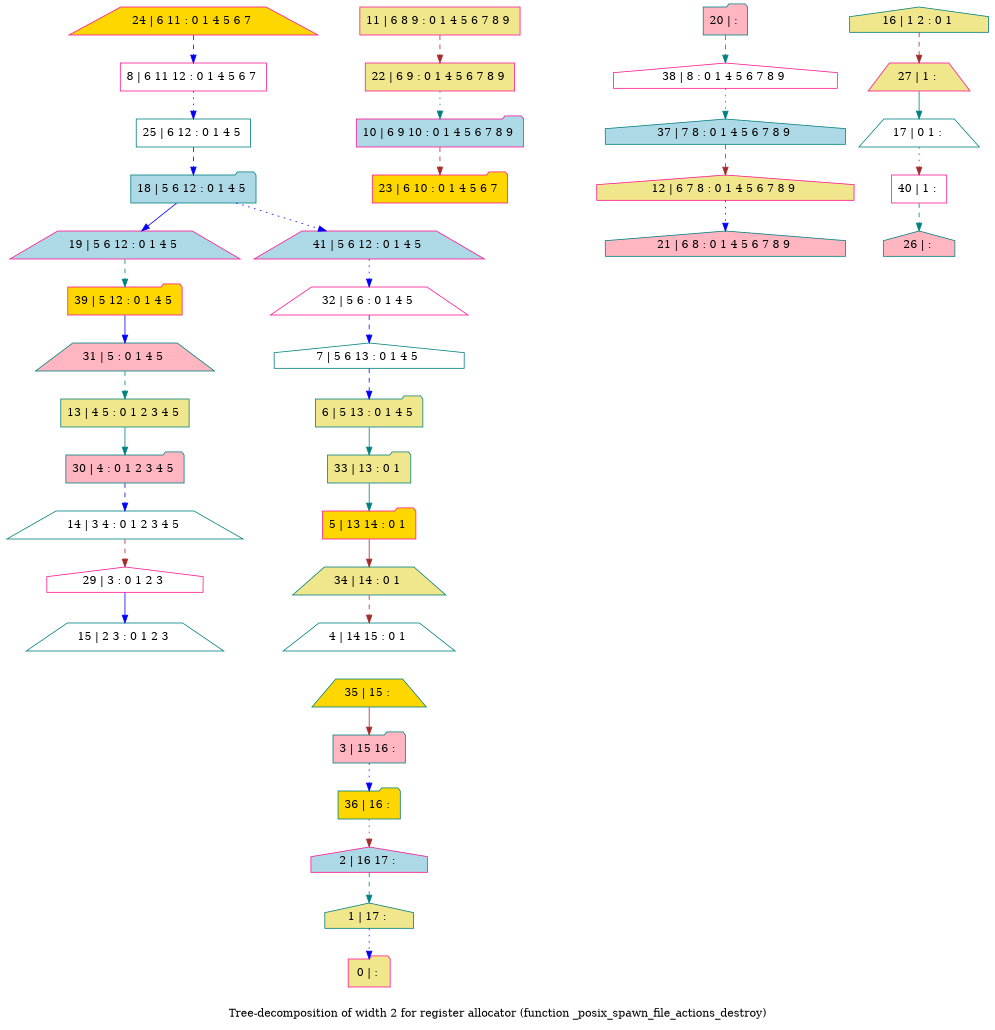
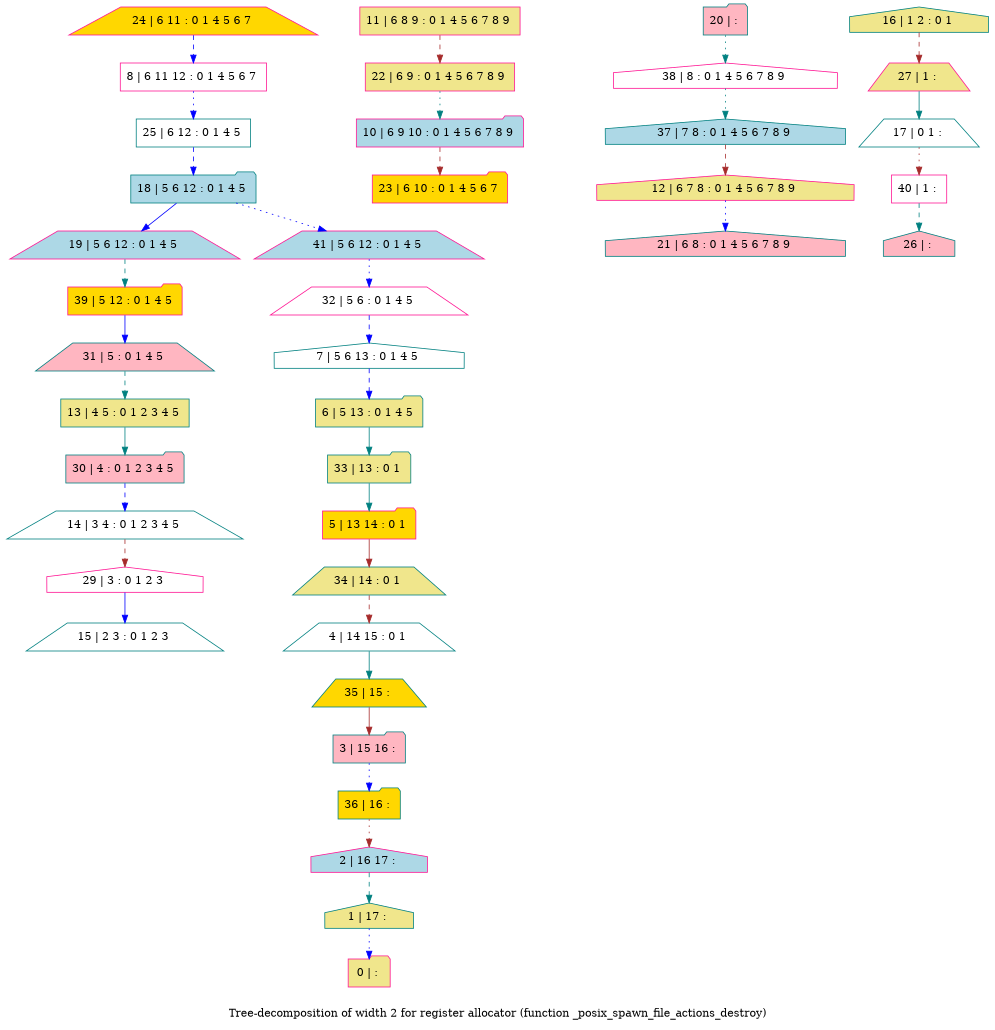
edge "20 | :" -> "38 | 8 : 0 1 4 5 6 7 8 9": style dashed -> dotted
edge "4 | 14 15 : 0 1" -> "35 | 15 :": added
